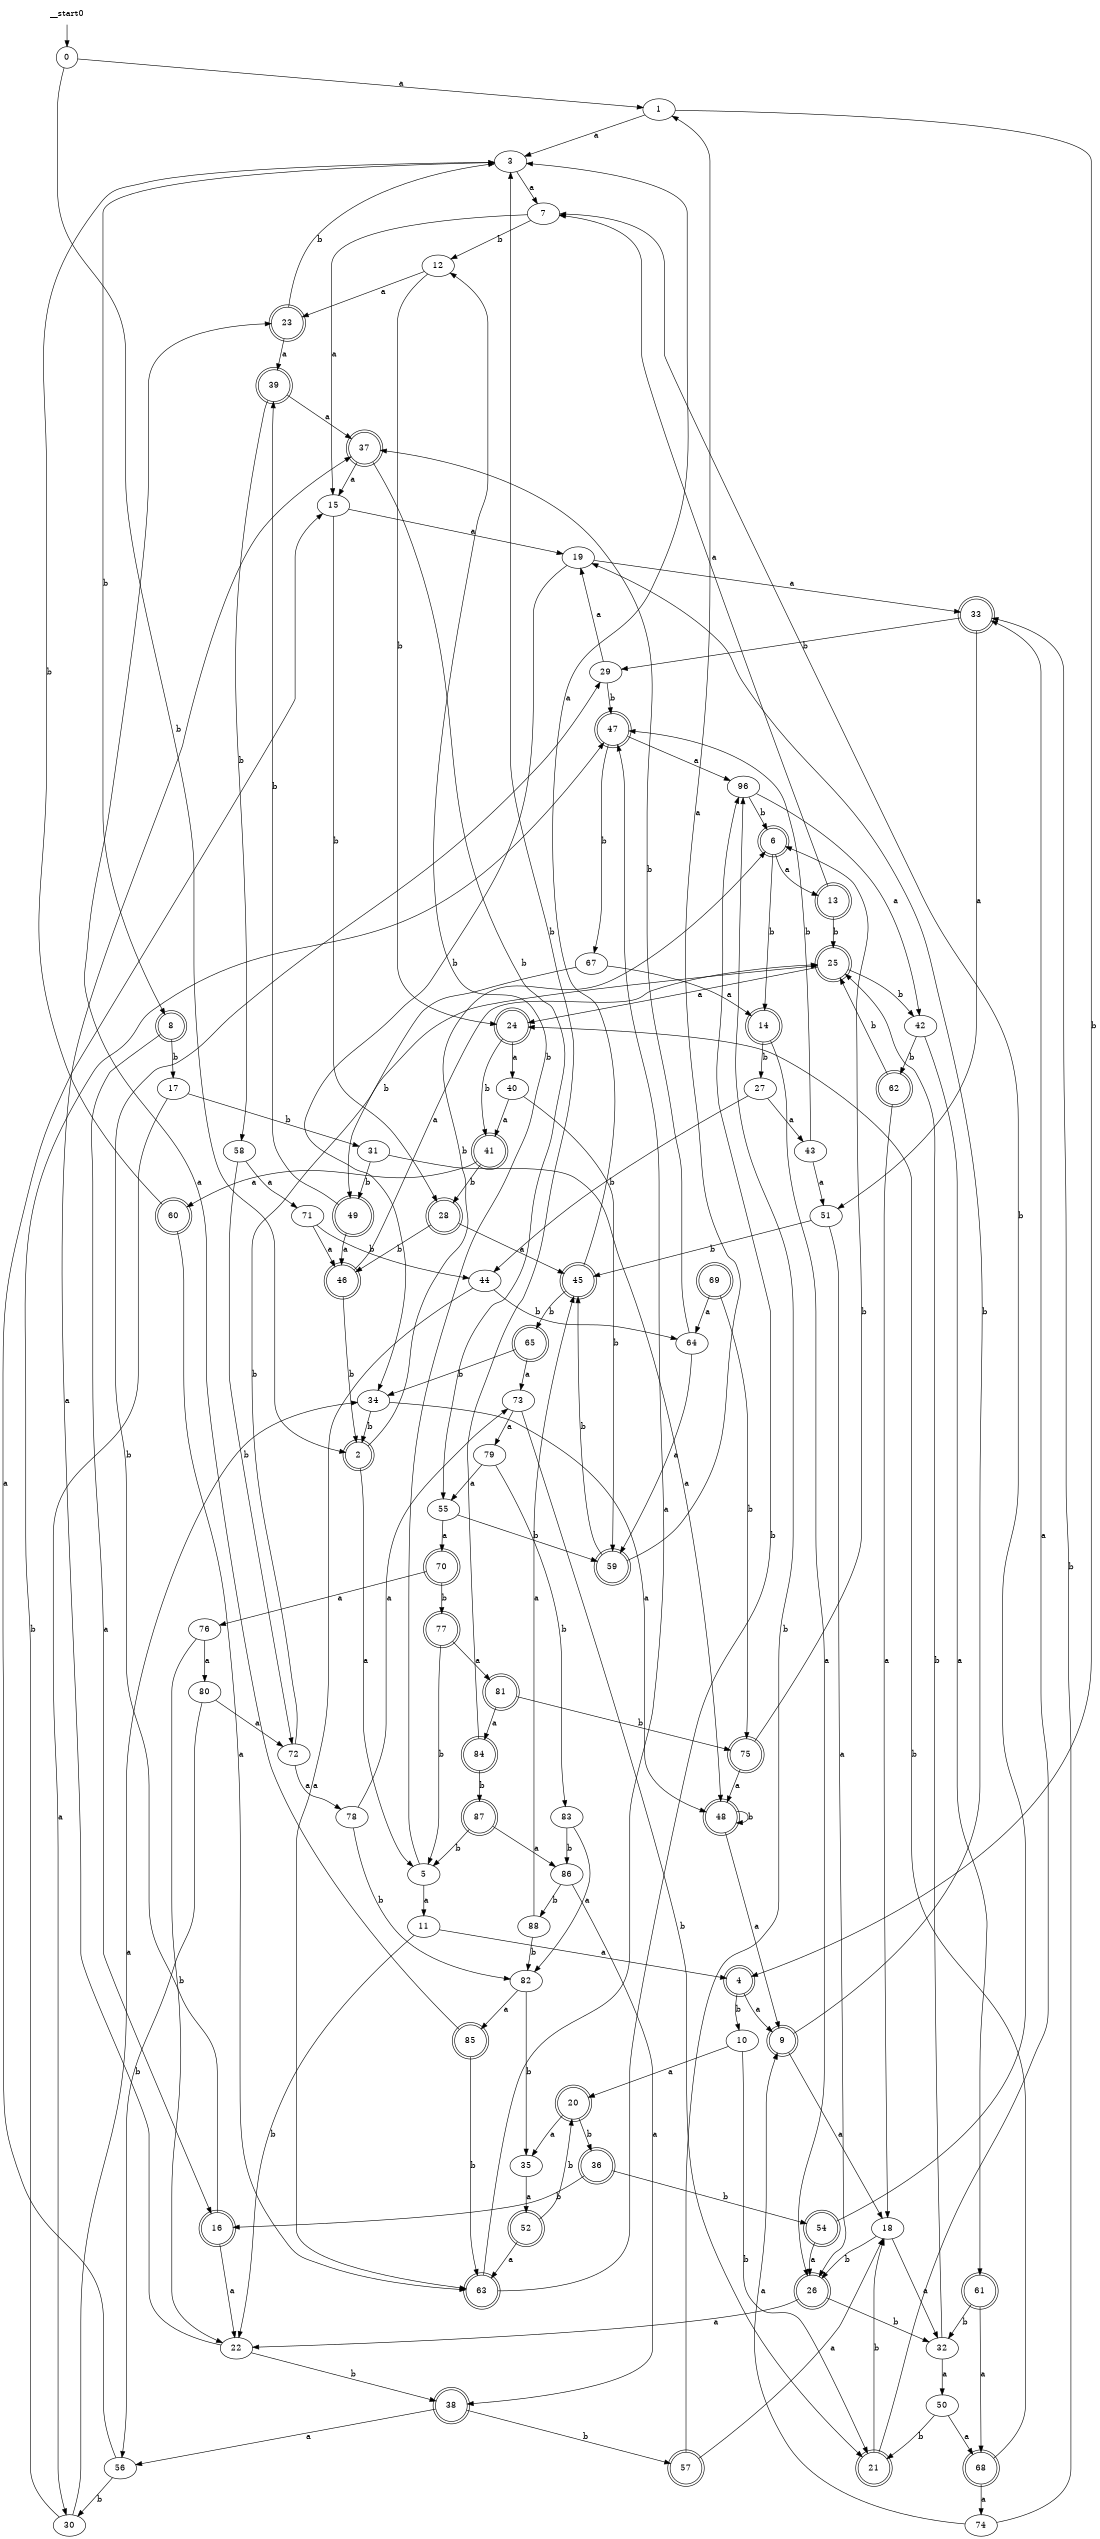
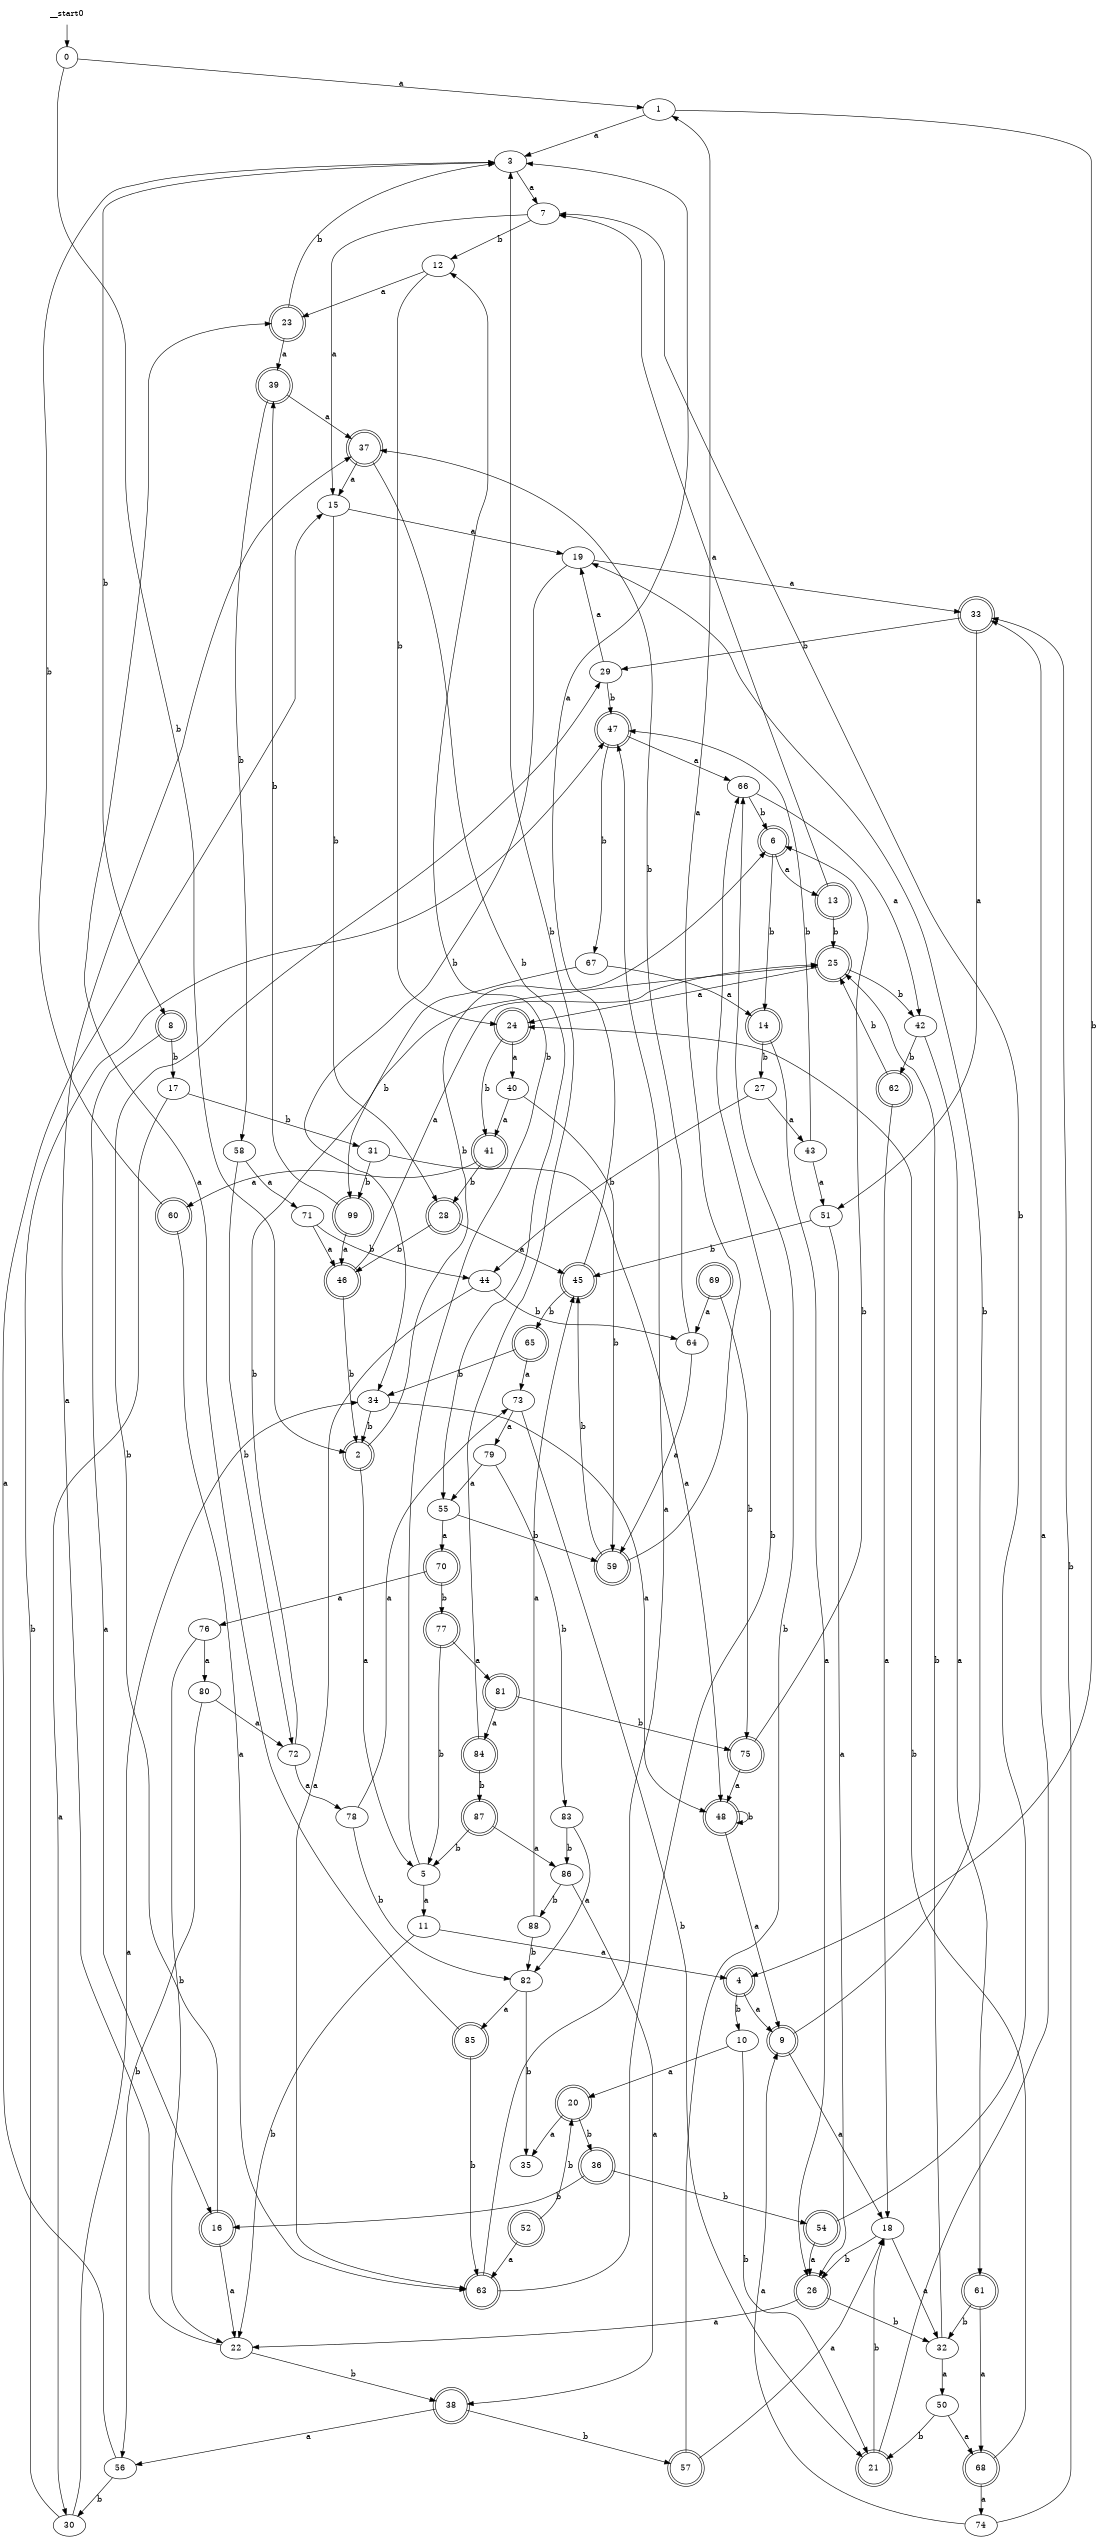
node "96": label "96" -> "66"
node "49": label "49" -> "99"
edge "35" -> "52": removed, label "a"
